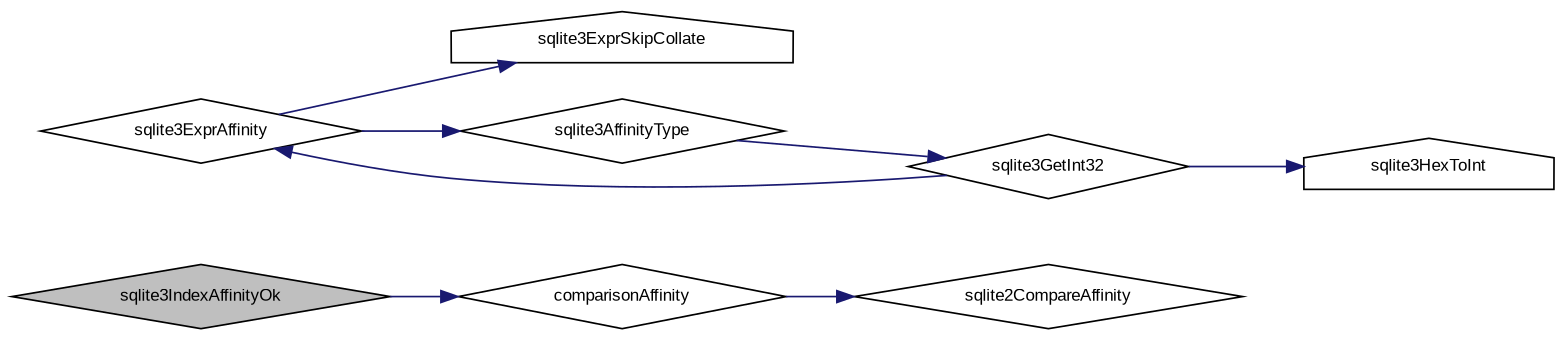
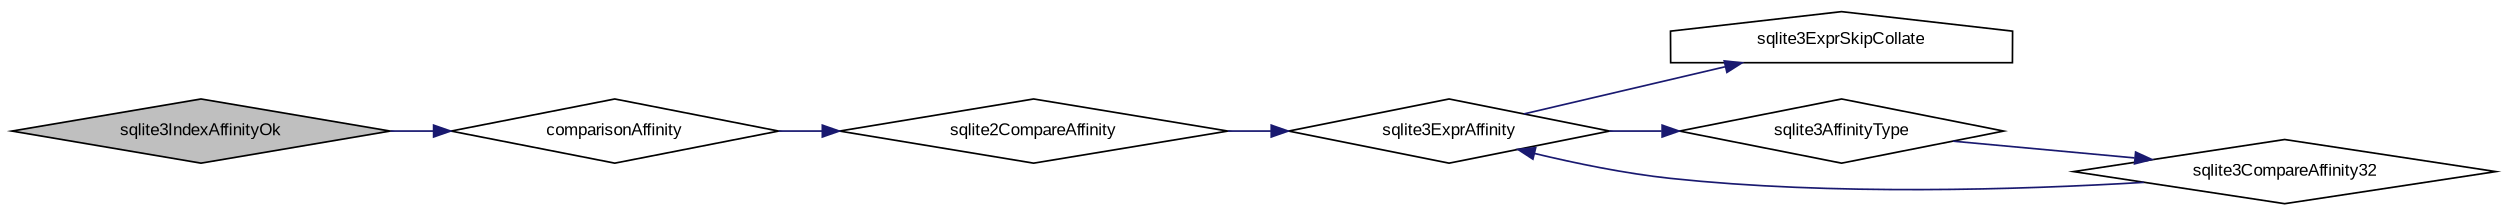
edge "sqlite2CompareAffinity" -> "sqlite3ExprAffinity": added
node "sqlite3GetInt32": label "sqlite3GetInt32" -> "sqlite3CompareAffinity32"
node "sqlite3HexToInt": removed
